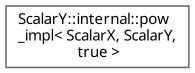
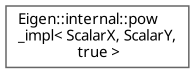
node "ScalarY::internal::pow _impl< ScalarX, ScalarY, true >": label "ScalarY::internal::pow _impl< ScalarX, ScalarY, true >" -> "Eigen::internal::pow _impl< ScalarX, ScalarY, true >"
